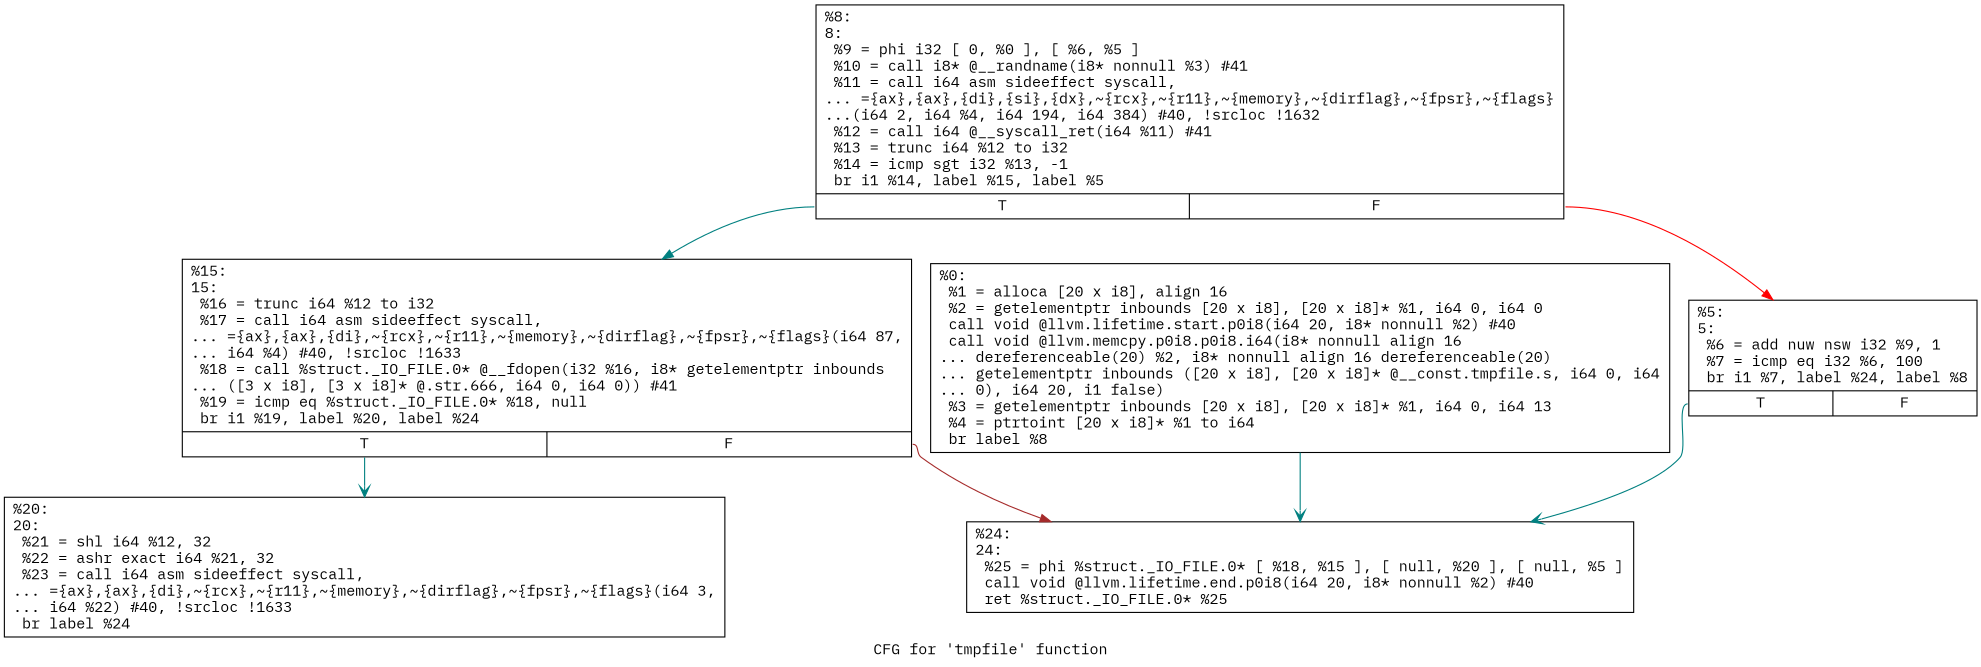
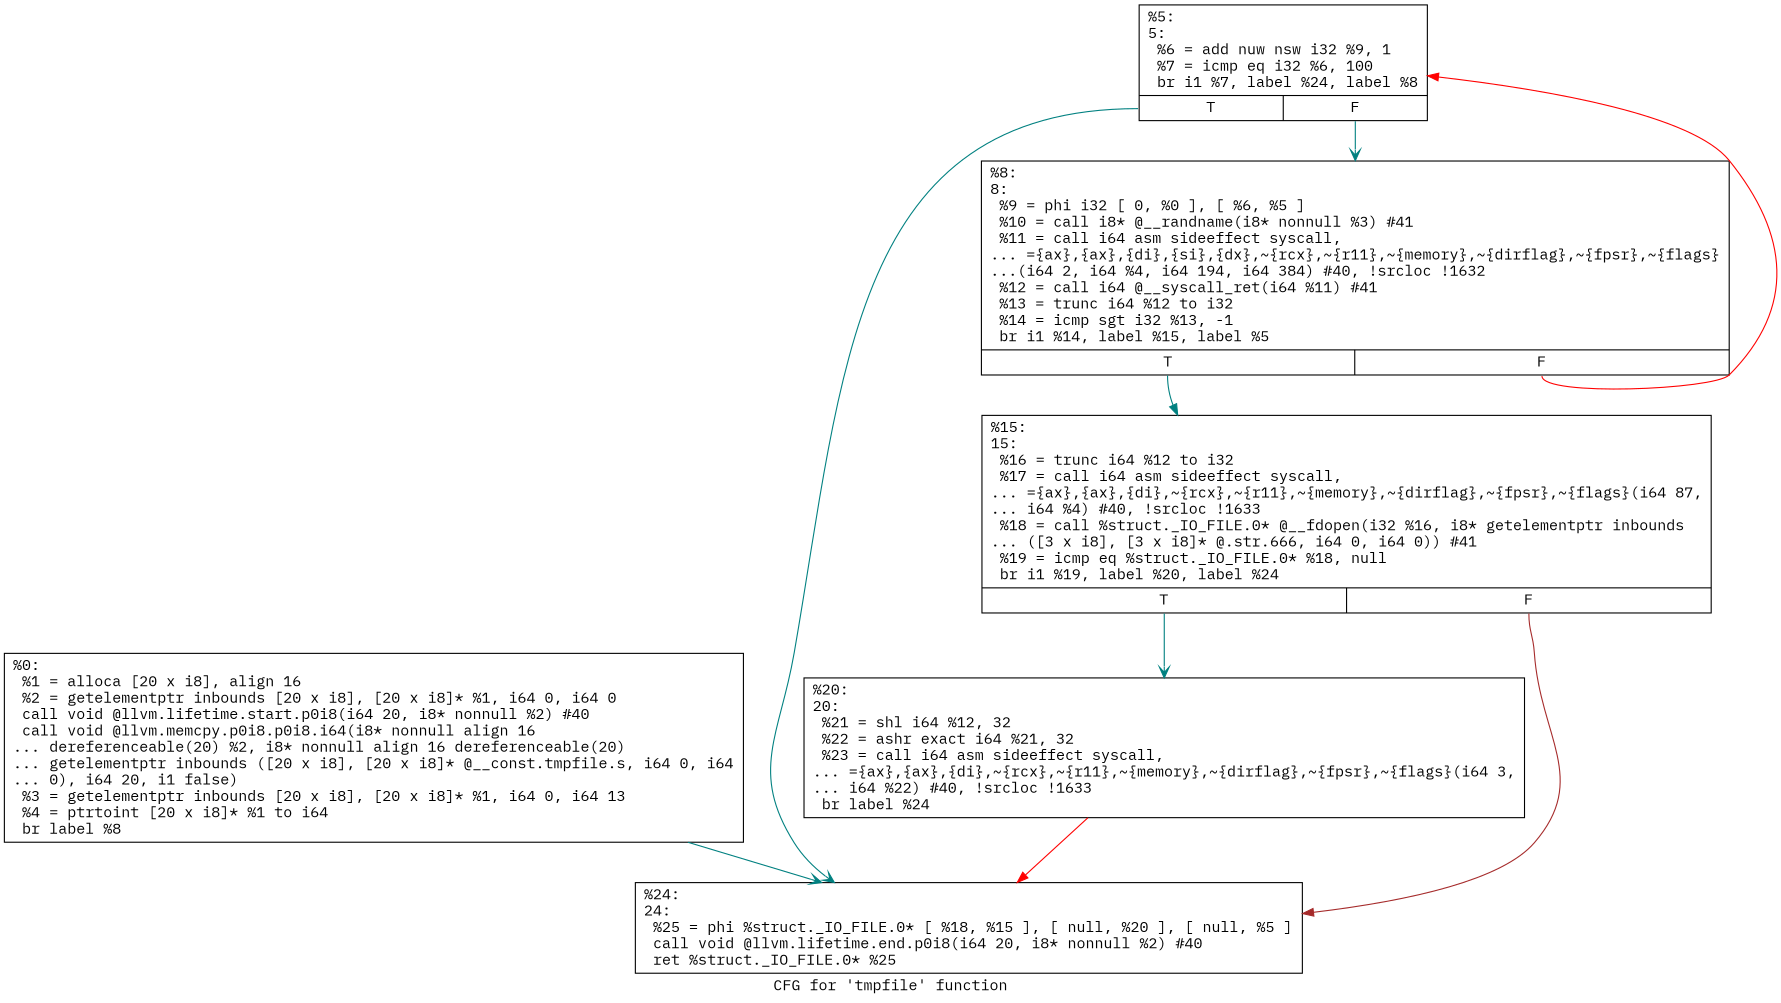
edge "%5:" -> "%8:": added
edge "%20:" -> "%24:": added
